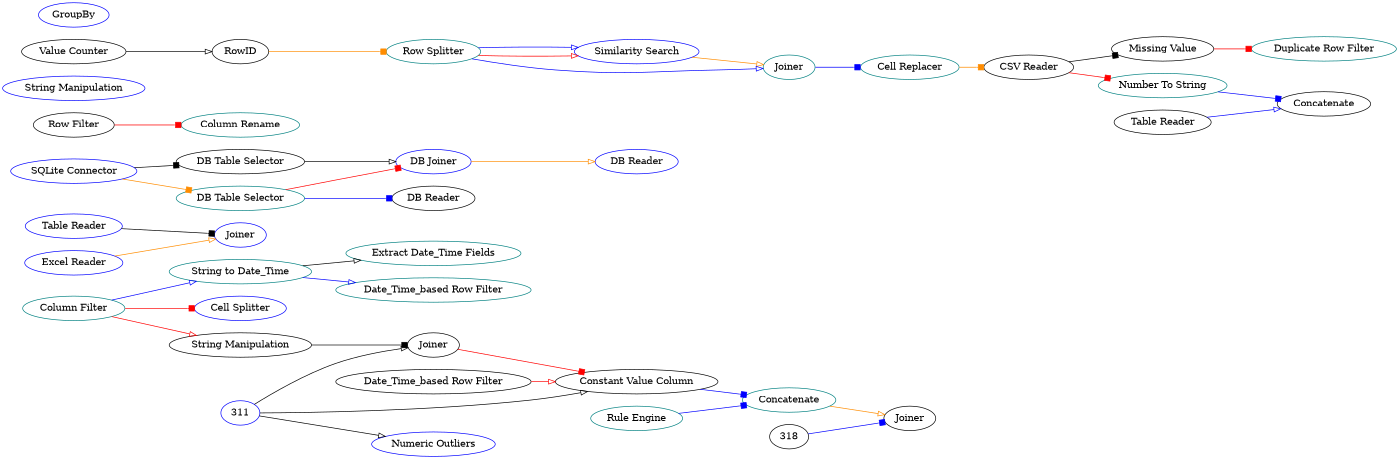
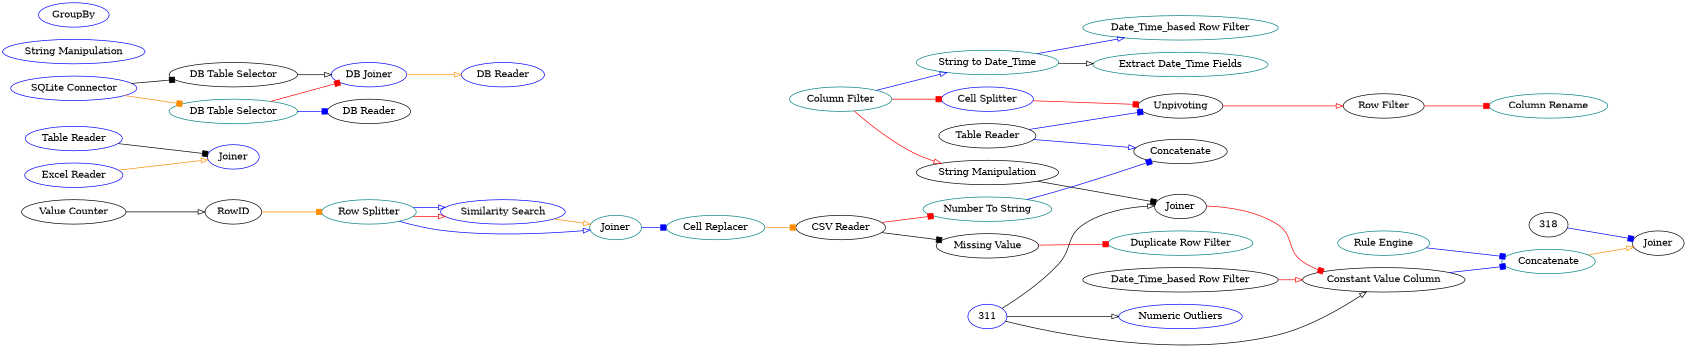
node "Unpivoting": added
